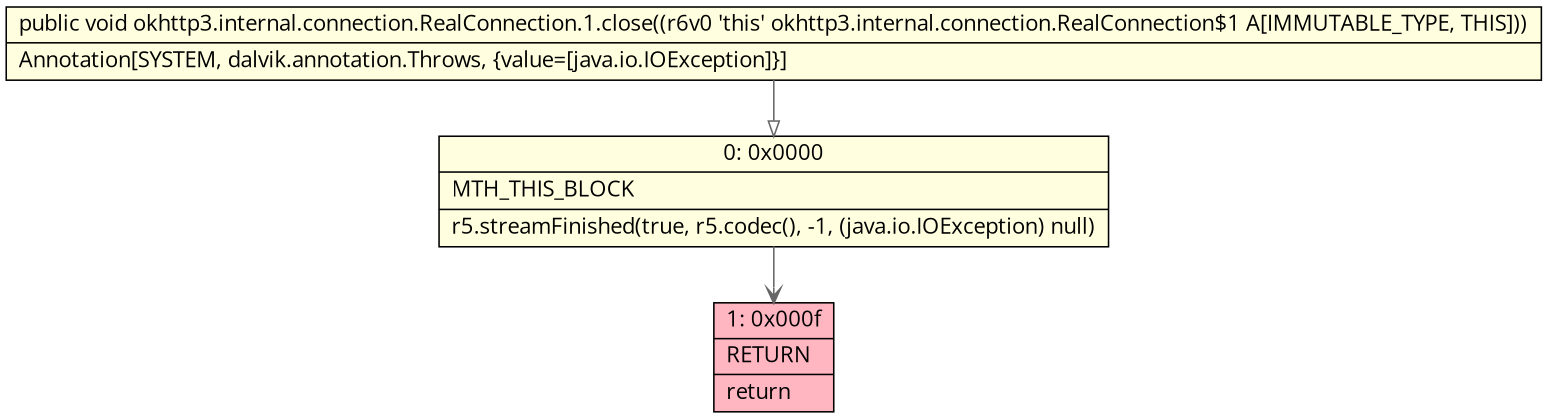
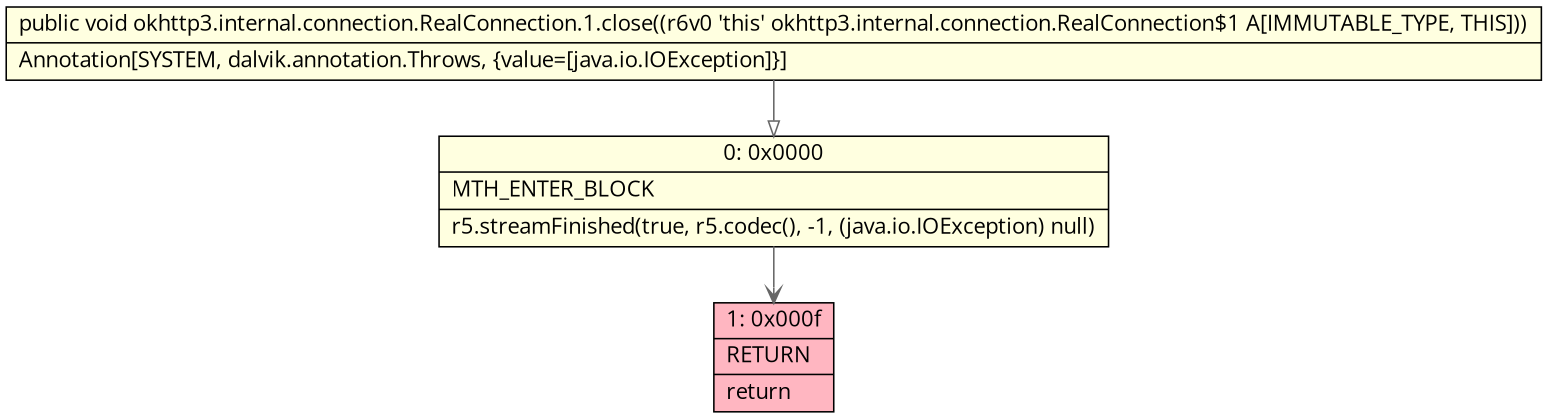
node "0: 0x0000": text "MTH_THIS_BLOCK" -> "MTH_ENTER_BLOCK"
